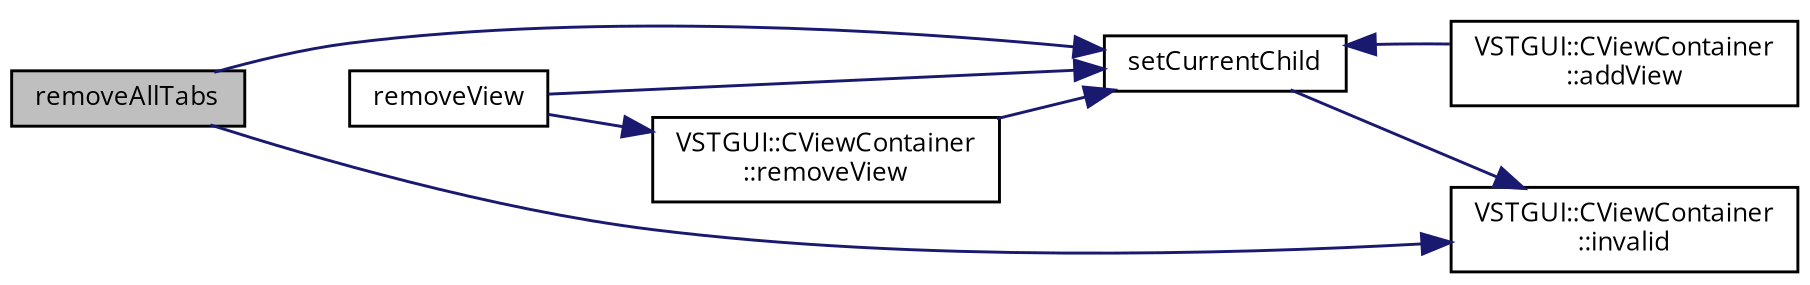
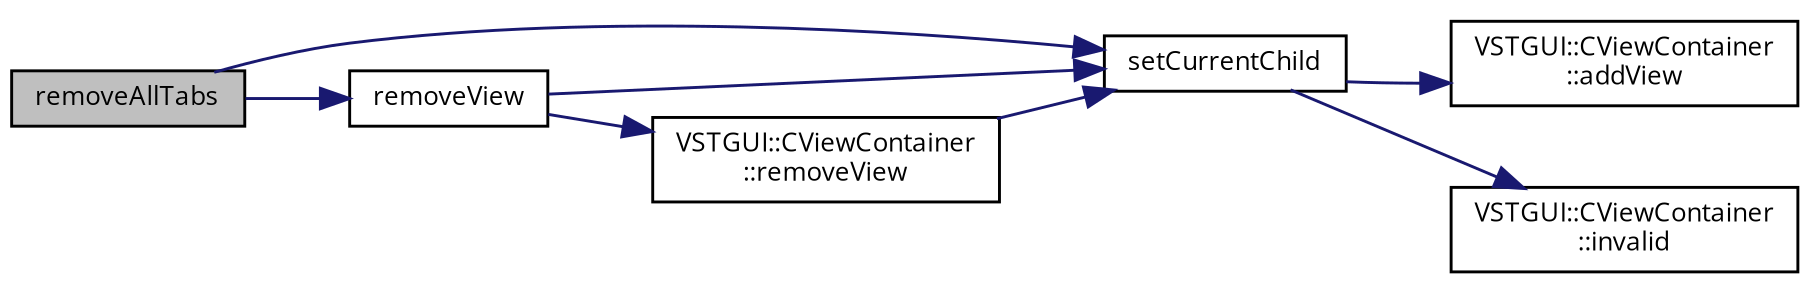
edge "VSTGUI::CViewContainer ::addView" -> "setCurrentChild": reversed
edge "removeAllTabs" -> "VSTGUI::CViewContainer ::invalid": now "removeAllTabs" -> "removeView"
